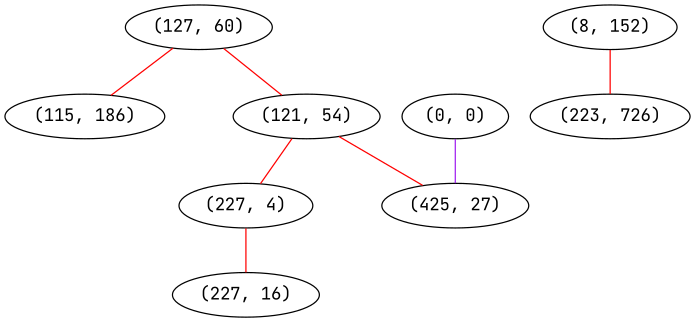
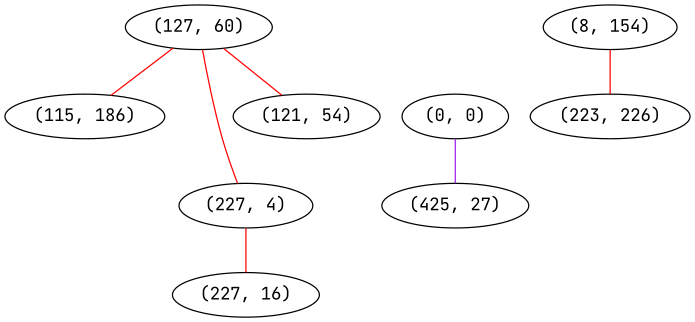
node "(8, 152)": label "(8, 152)" -> "(8, 154)"
node "(223, 726)": label "(223, 726)" -> "(223, 226)"
edge "(121, 54)" -- "(227, 4)": now "(127, 60)" -- "(227, 4)"
edge "(121, 54)" -- "(425, 27)": removed
